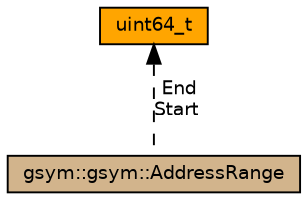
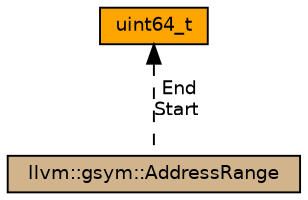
node "gsym::gsym::AddressRange": label "gsym::gsym::AddressRange" -> "llvm::gsym::AddressRange"
